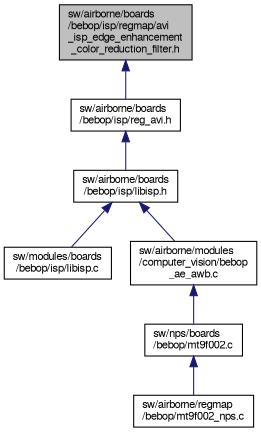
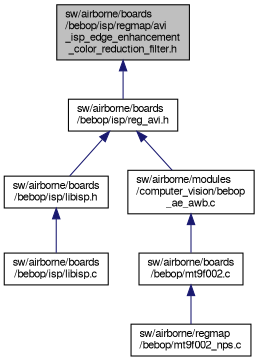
edge "sw/airborne/modules /computer_vision/bebop _ae_awb.c" -> "sw/airborne/boards /bebop/isp/libisp.h": now "sw/airborne/modules /computer_vision/bebop _ae_awb.c" -> "sw/airborne/boards /bebop/isp/reg_avi.h"
node "sw/modules/boards /bebop/isp/libisp.c": label "sw/modules/boards /bebop/isp/libisp.c" -> "sw/airborne/boards /bebop/isp/libisp.c"
node "sw/nps/boards /bebop/mt9f002.c": label "sw/nps/boards /bebop/mt9f002.c" -> "sw/airborne/boards /bebop/mt9f002.c"
